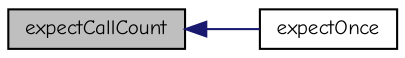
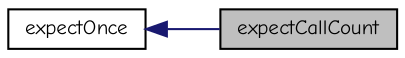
edge "expectOnce" -> "expectCallCount": reversed
